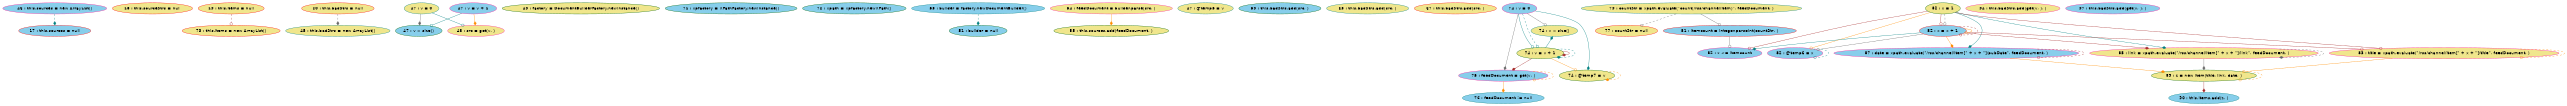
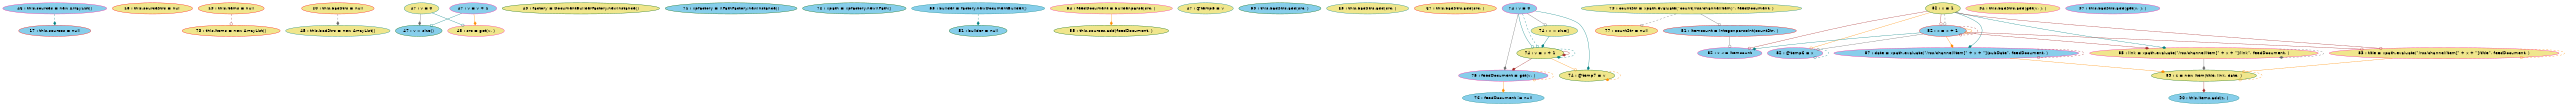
edge "74 : v = v + 1" -> "74 : v < size()": reversed
